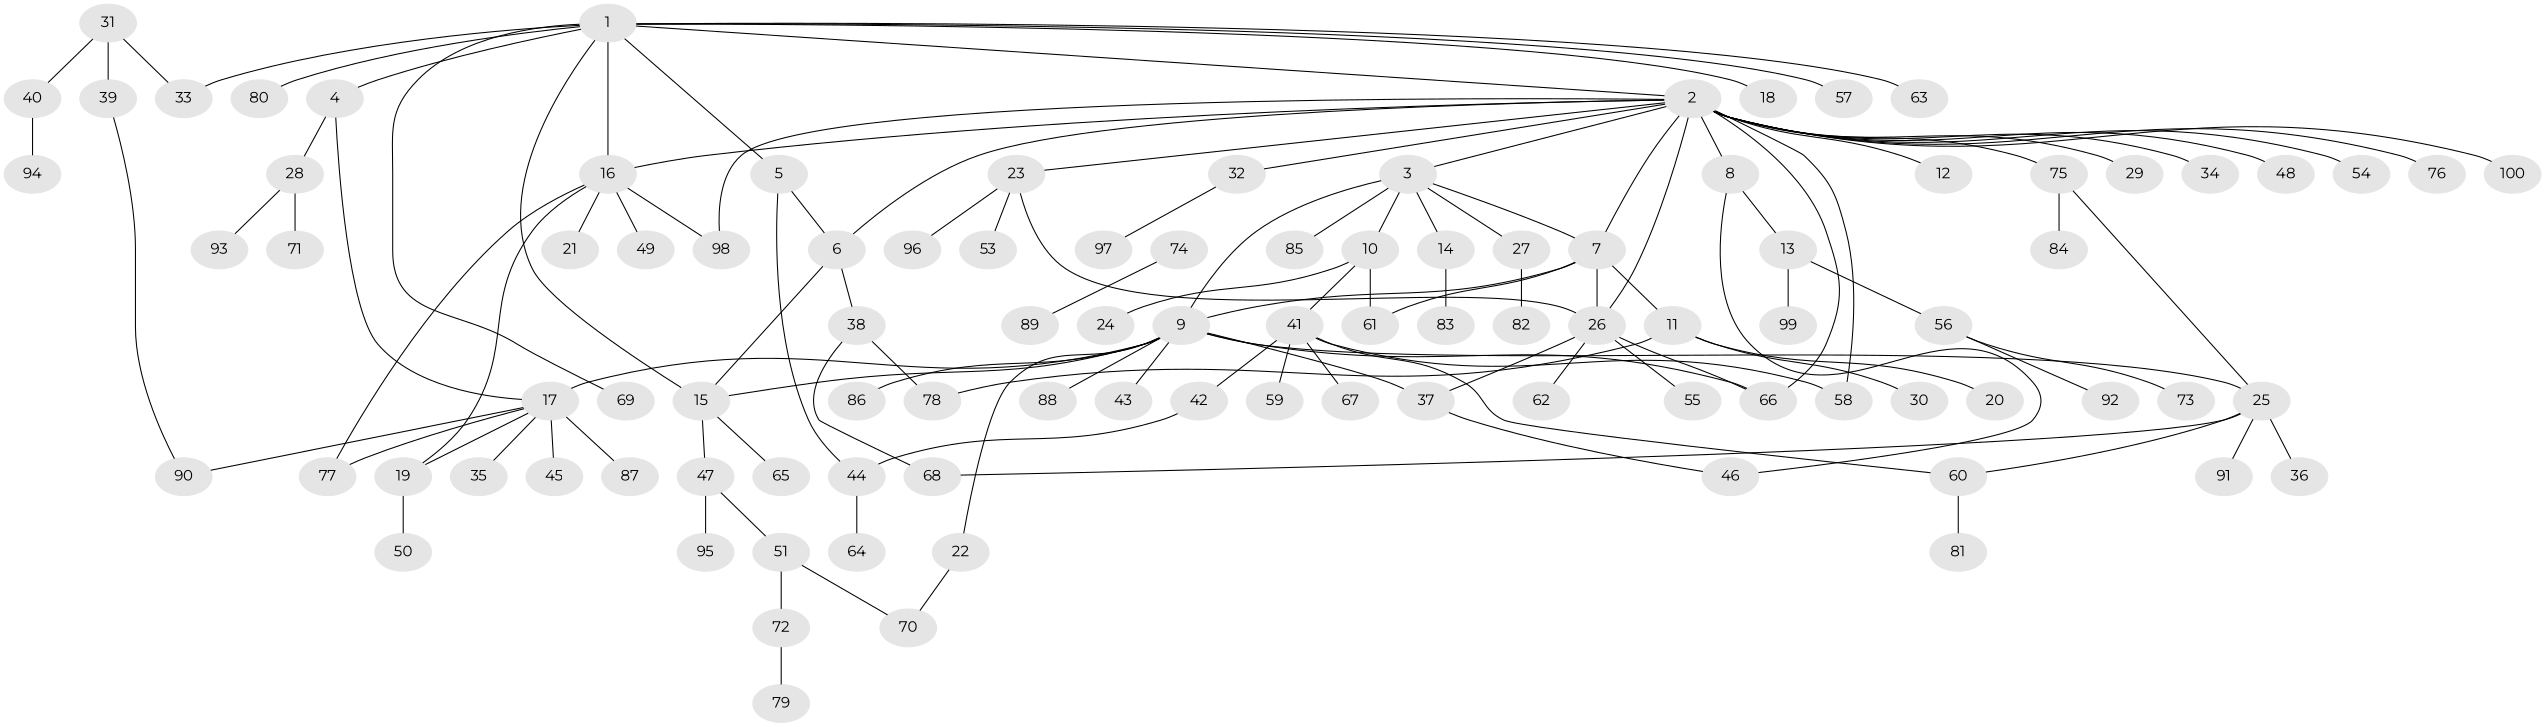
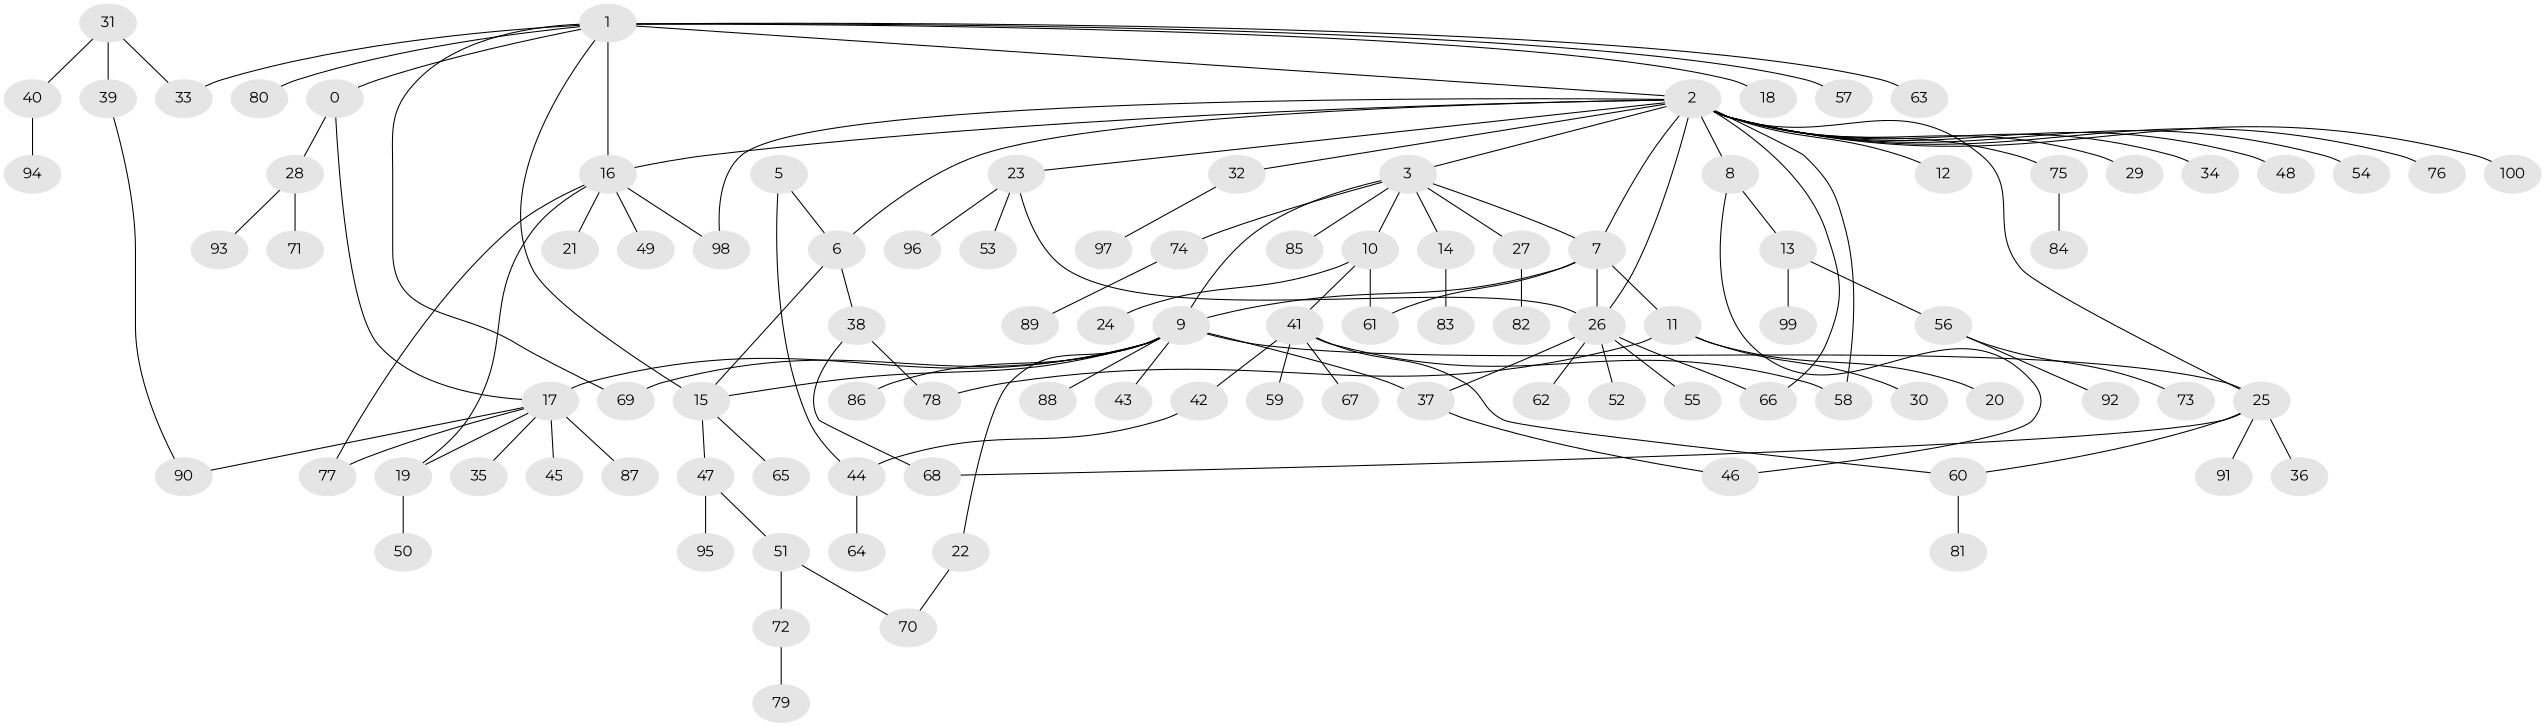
node "4": label "4" -> "0"
edge "1" -- "5": removed
edge "3" -- "74": added
edge "75" -- "25": now "2" -- "25"
edge "9" -- "66": now "9" -- "69"
node "52": added
